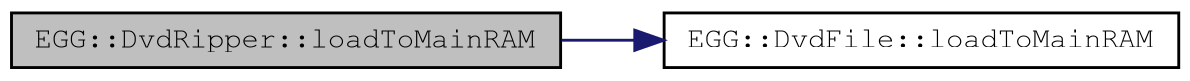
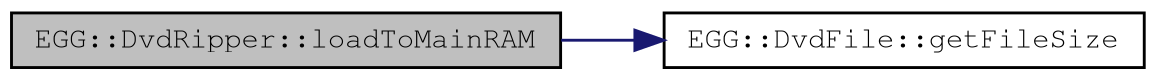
node "EGG::DvdFile::loadToMainRAM": label "EGG::DvdFile::loadToMainRAM" -> "EGG::DvdFile::getFileSize"
